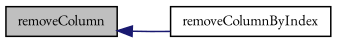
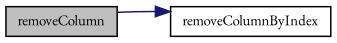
edge "removeColumnByIndex" -> "removeColumn": reversed
